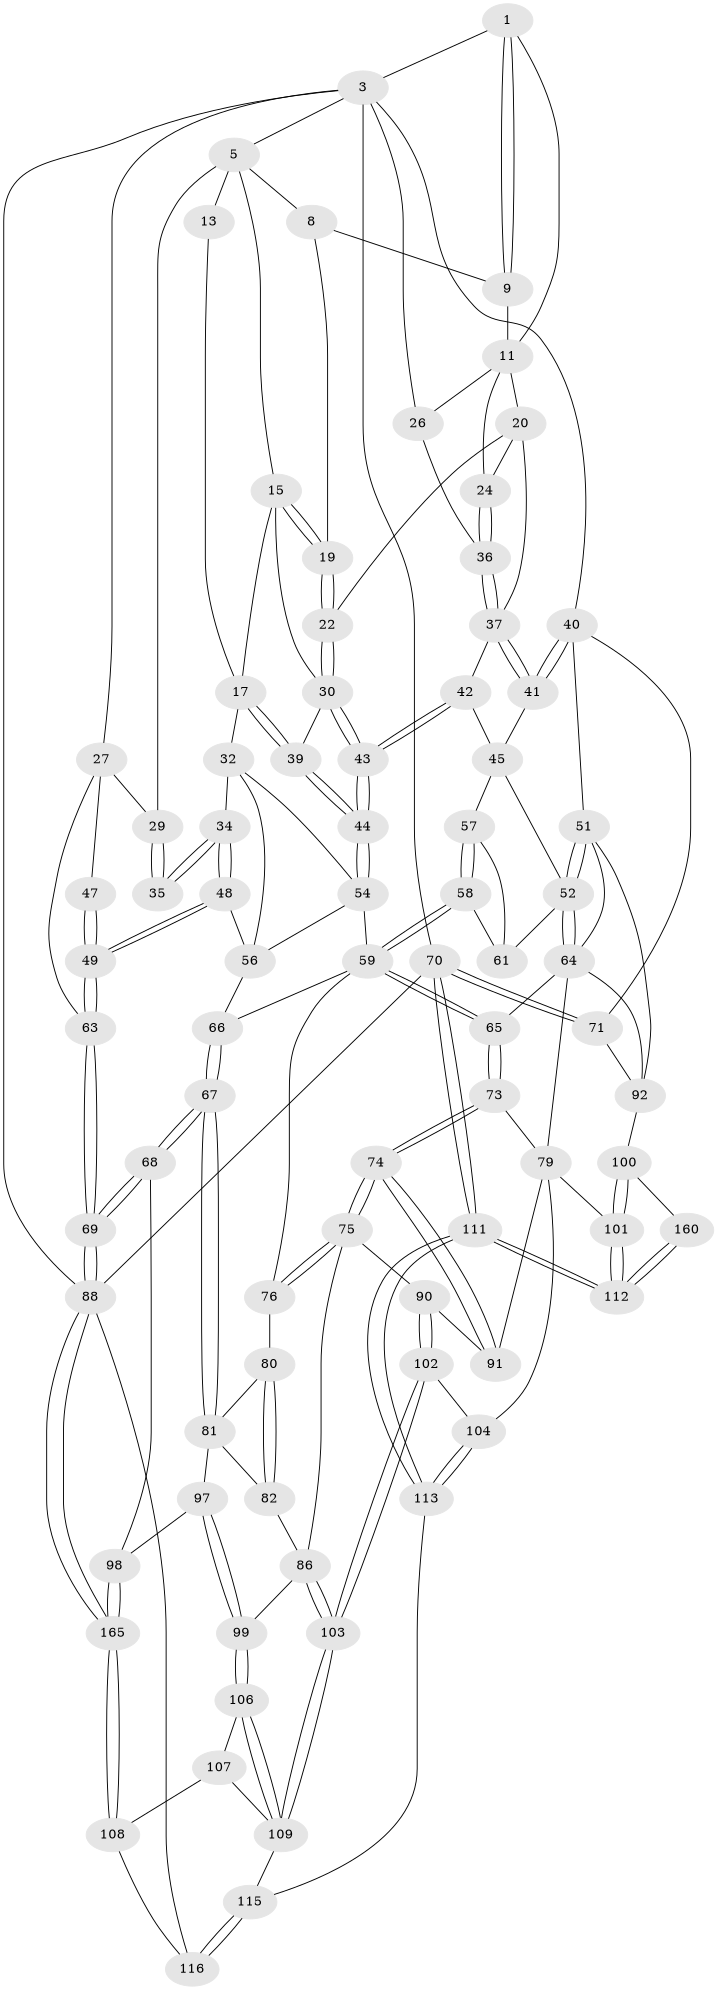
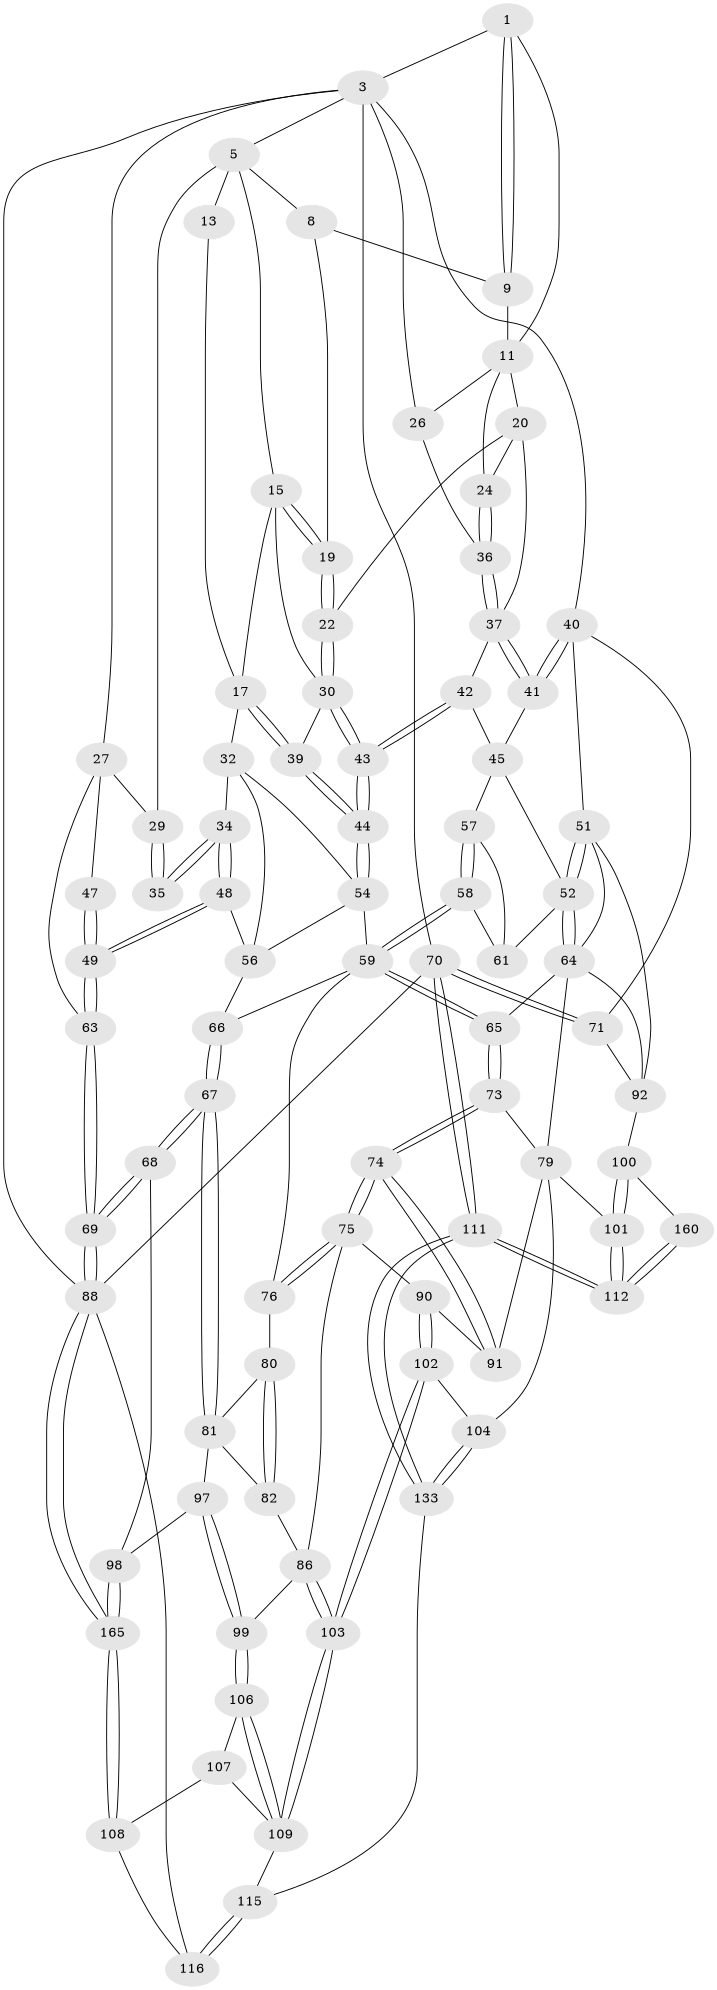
node "113": label "113" -> "133"
